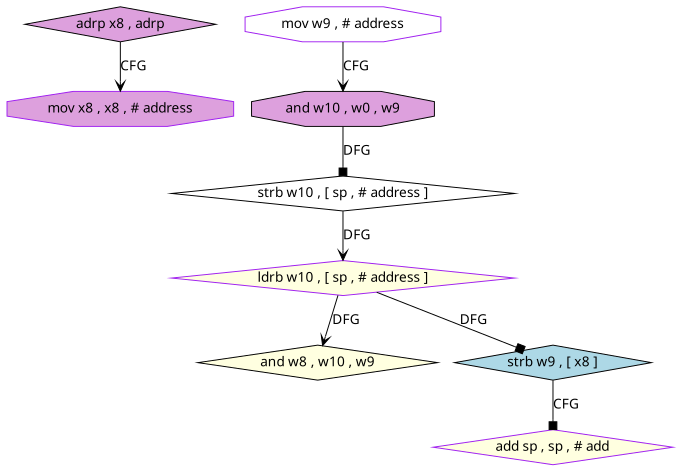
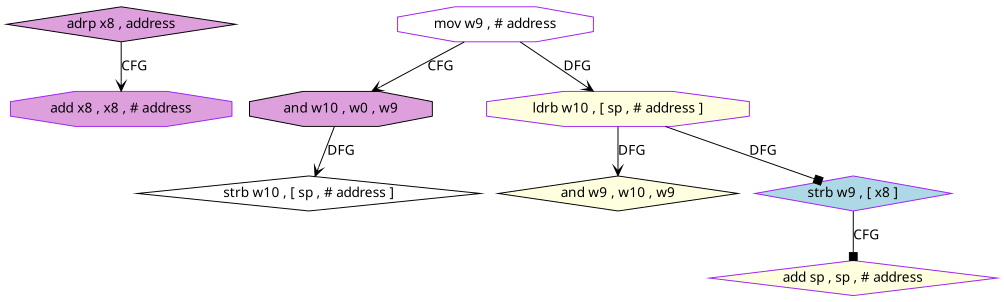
node "adrp x8 , adrp": label "adrp x8 , adrp" -> "adrp x8 , address"
node "mov x8 , x8 , # address": label "mov x8 , x8 , # address" -> "add x8 , x8 , # address"
edge "and w10 , w0 , w9" -> "strb w10 , [ sp , # address ]": arrowhead box -> vee
edge "strb w10 , [ sp , # address ]" -> "ldrb w10 , [ sp , # address ]": now "mov w9 , # address" -> "ldrb w10 , [ sp , # address ]"
node "ldrb w10 , [ sp , # address ]": shape diamond -> octagon
node "and w8 , w10 , w9": label "and w8 , w10 , w9" -> "and w9 , w10 , w9"
node "strb w9 , [ x8 ]": color black -> purple
node "add sp , sp , # add": label "add sp , sp , # add" -> "add sp , sp , # address"
